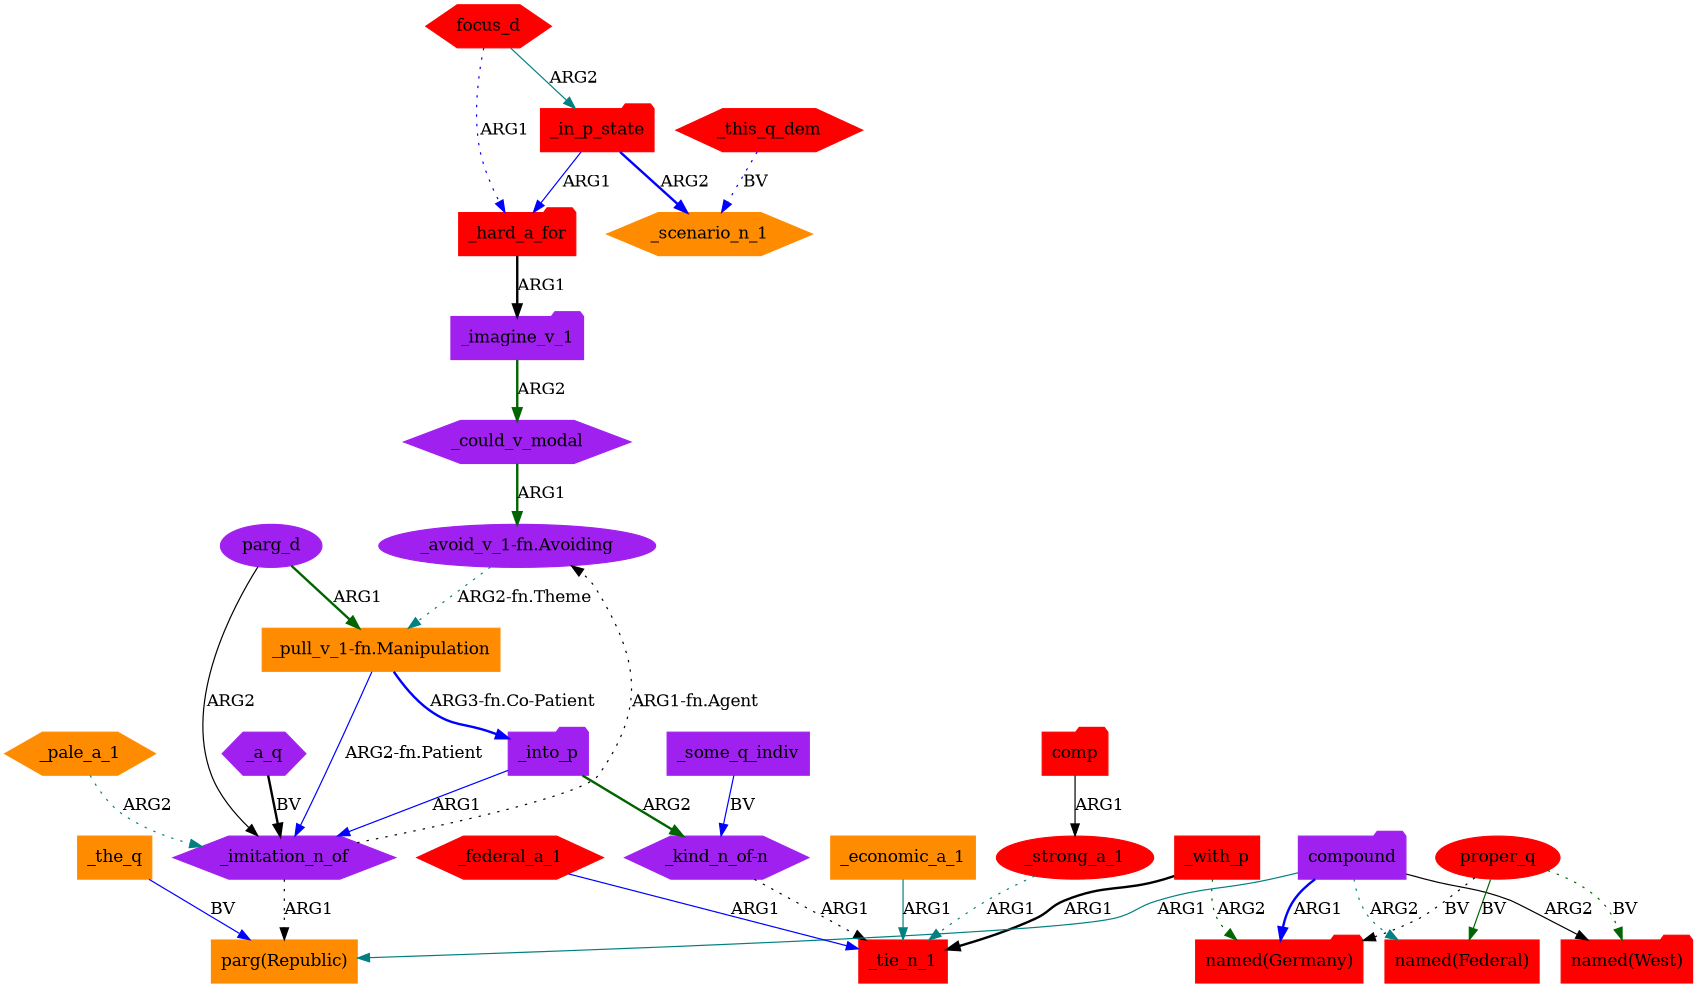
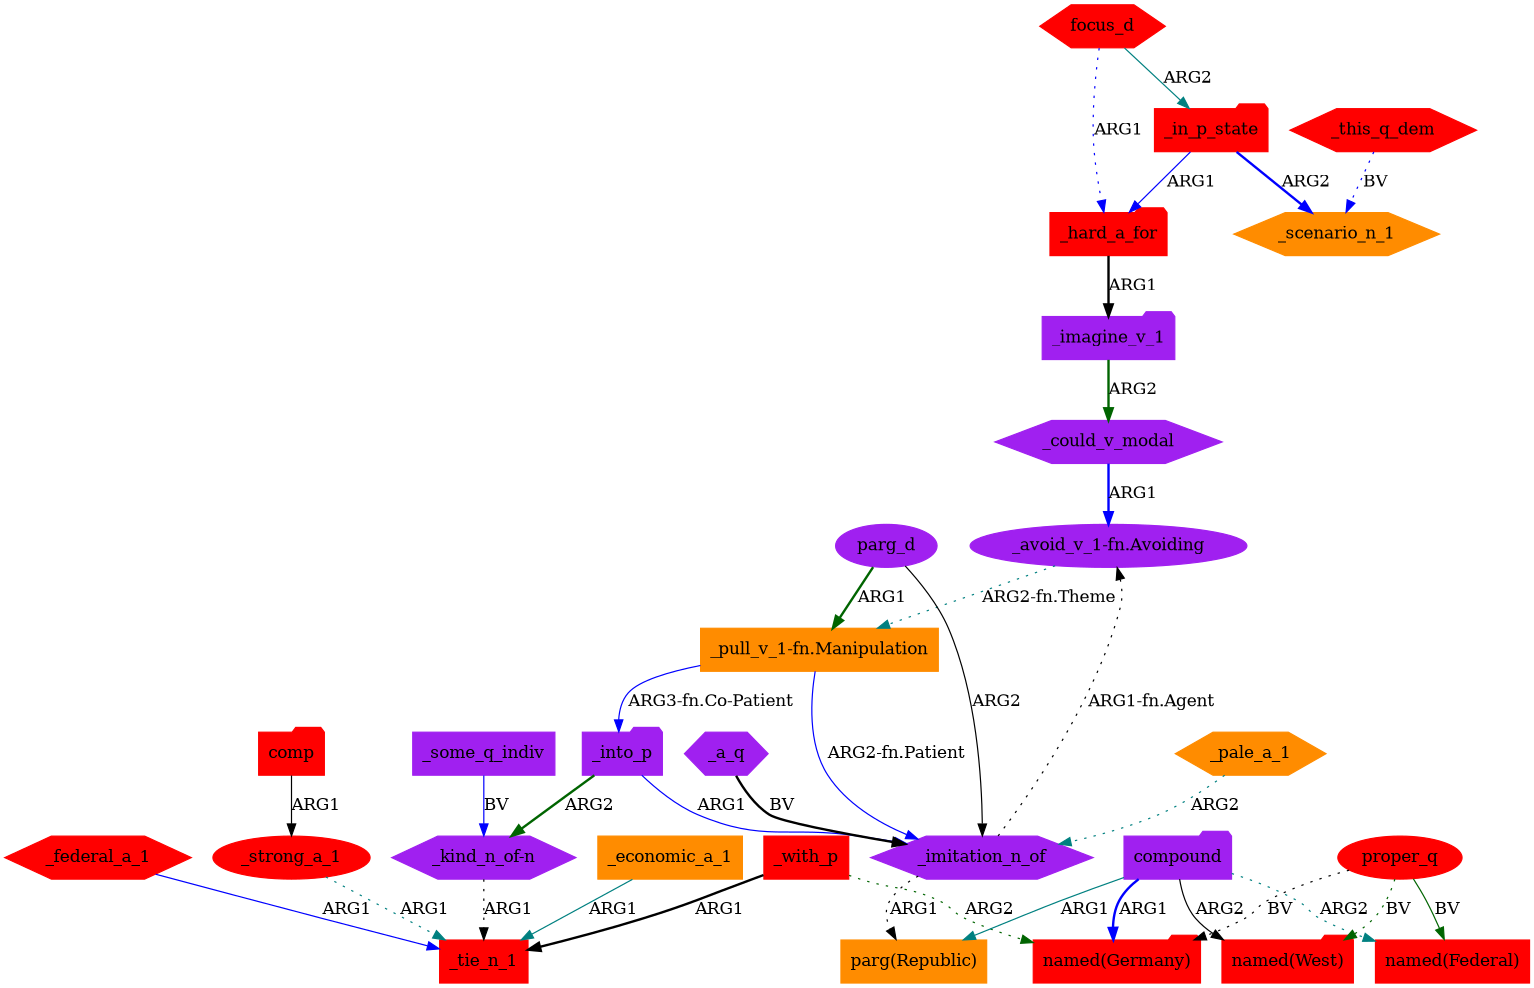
edge "_could_v_modal" -> "_avoid_v_1-fn.Avoiding": color darkgreen -> blue
edge "_pull_v_1-fn.Manipulation" -> "_into_p": style bold -> solid
node "_the_q": removed
